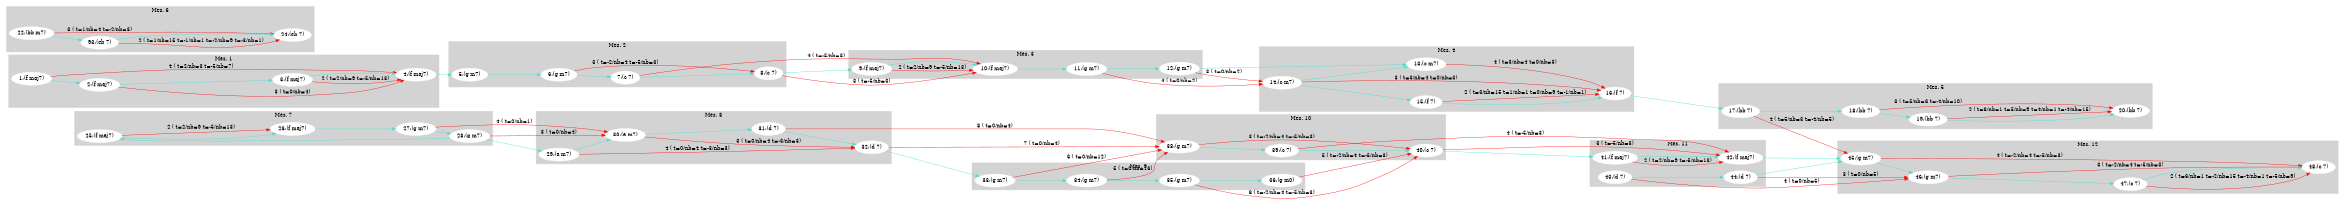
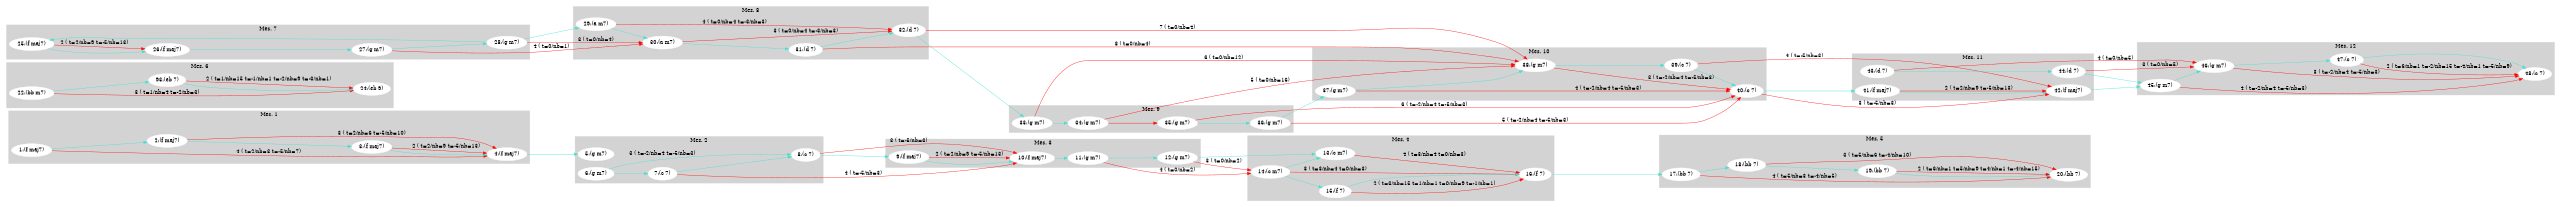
node "24:(eb 7)": label "24:(eb 7)" -> "24:(eb 9)"
edge "6:(g m7)" -> "8:(c 7)": color red -> turquoise
edge "5:(g m7)" -> "6:(g m7)": removed
node "37:(g m7)": added
edge "2:(f maj7)" -> "4:(f maj7)": label "3 ( t=0/nb=4)" -> "3 ( t=2/nb=6 t=-5/nb=10)"
edge "17:(bb 7)" -> "45:(g m7)": now "17:(bb 7)" -> "20:(bb 7)"
edge "34:(g m7)" -> "35:(g m7)": color turquoise -> red
node "36:(g m0)": label "36:(g m0)" -> "36:(g m7)"
